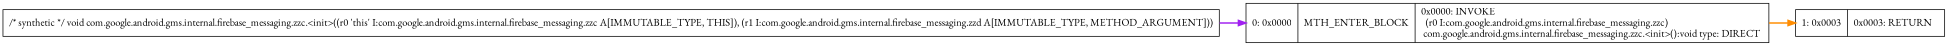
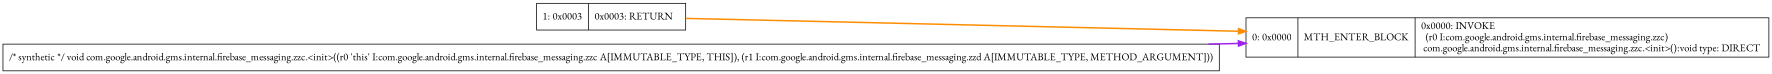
edge "0: 0x0000" -> "1: 0x0003": reversed
